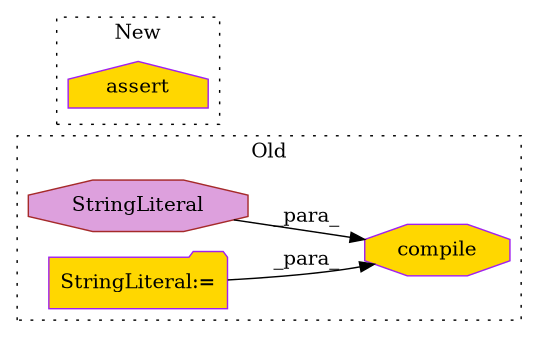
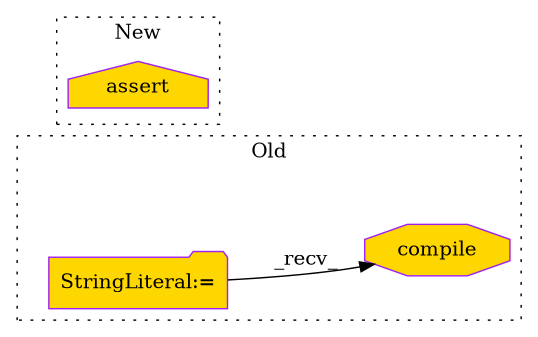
node "StringLiteral": removed
edge "StringLiteral:=" -> "compile": label "_para_" -> "_recv_"
